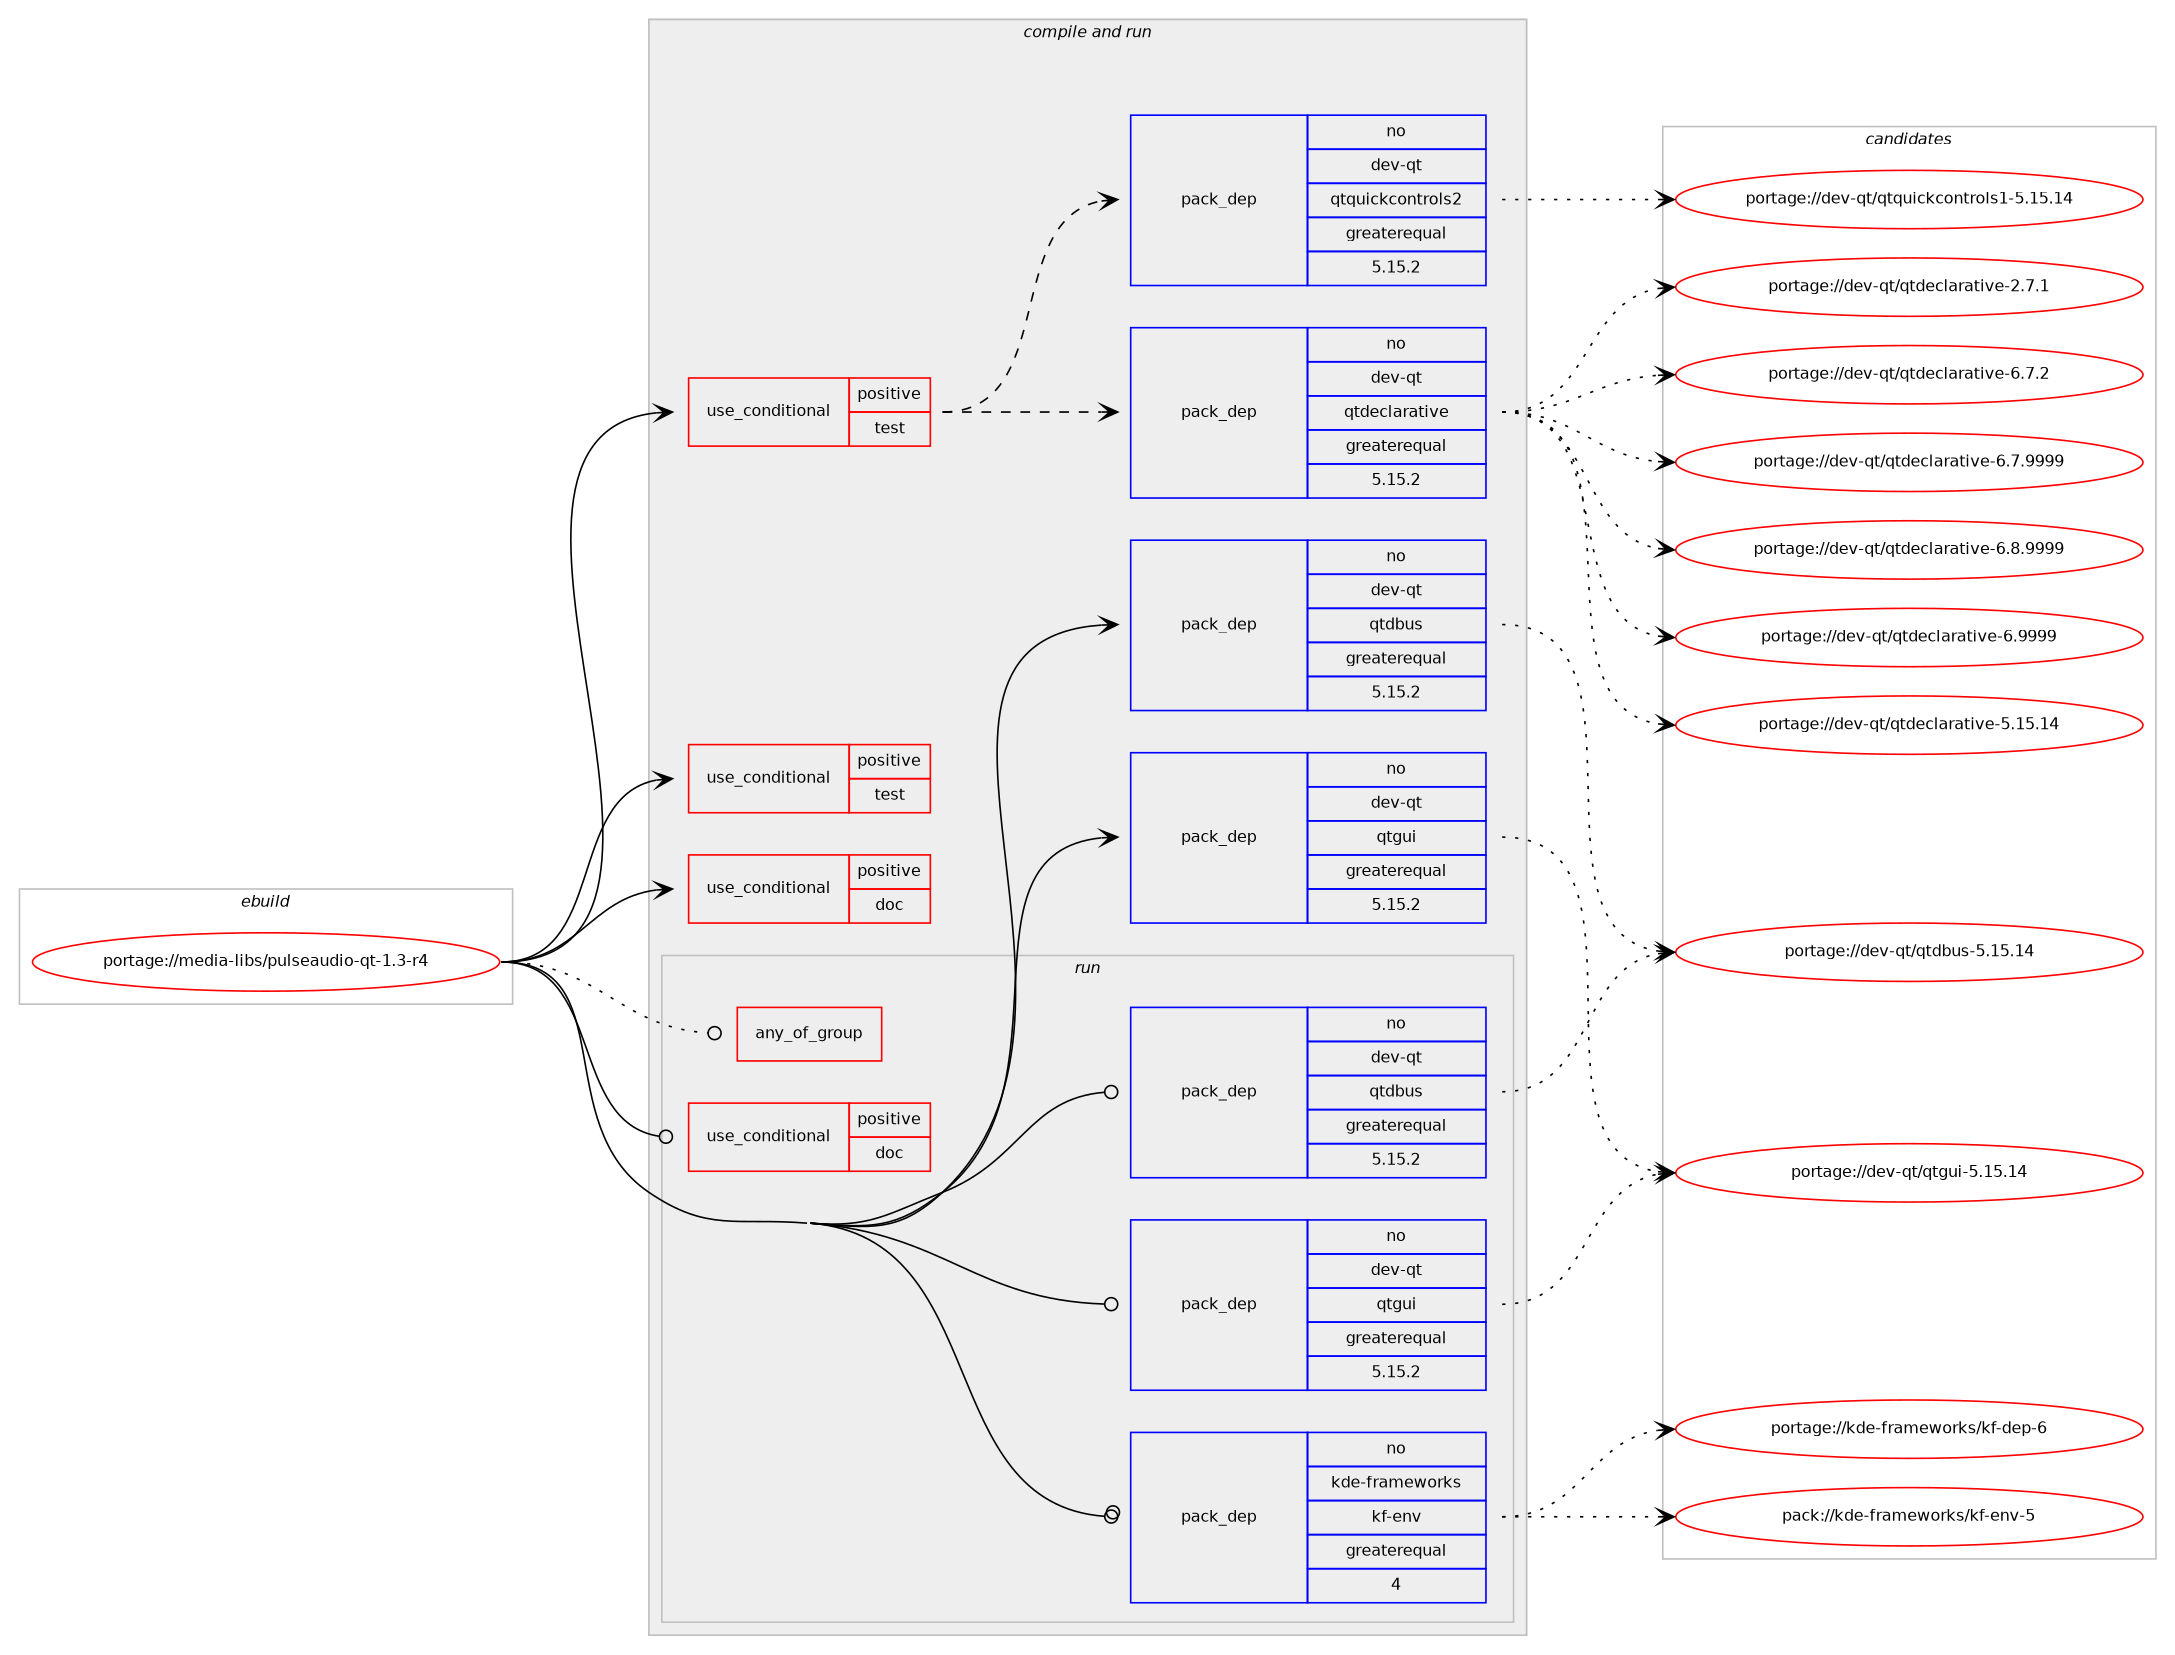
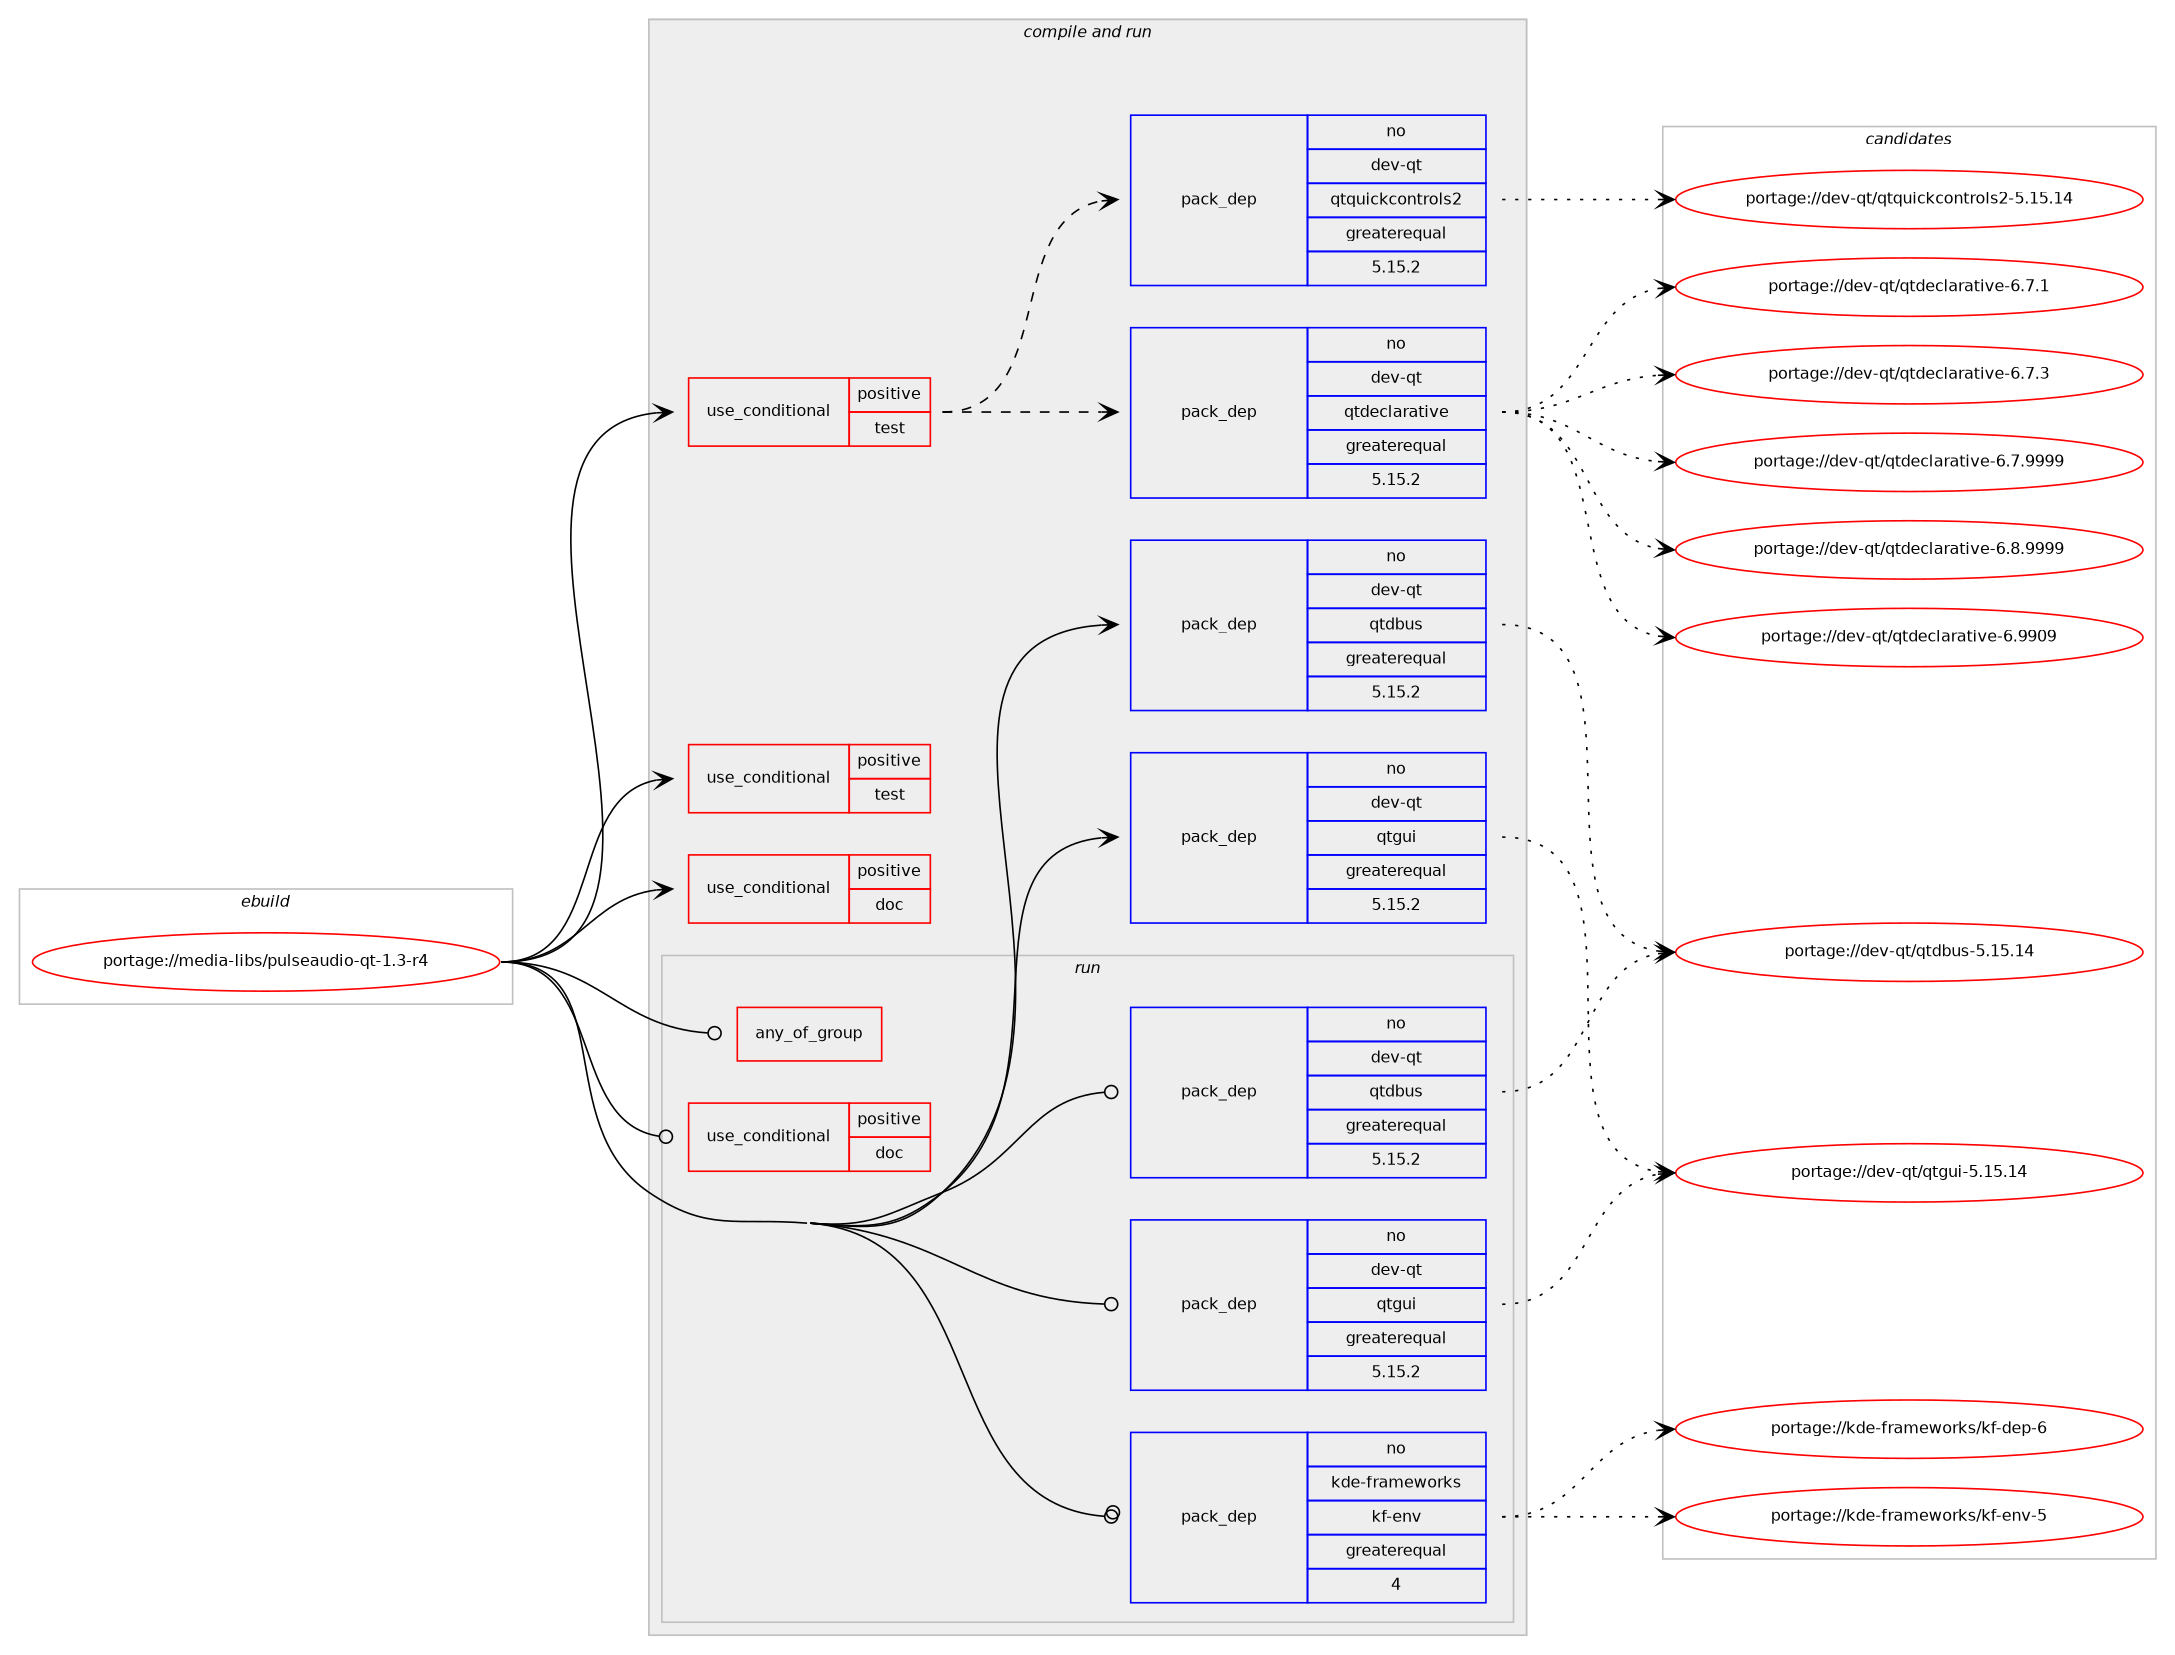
node "portage://dev-qt/qtquickcontrols1-5.15.14": label "portage://dev-qt/qtquickcontrols1-5.15.14" -> "portage://dev-qt/qtquickcontrols2-5.15.14"
node "portage://dev-qt/qtdeclarative-2.7.1": label "portage://dev-qt/qtdeclarative-2.7.1" -> "portage://dev-qt/qtdeclarative-6.7.1"
node "portage://dev-qt/qtdeclarative-6.7.2": label "portage://dev-qt/qtdeclarative-6.7.2" -> "portage://dev-qt/qtdeclarative-6.7.3"
node "portage://dev-qt/qtdeclarative-6.9999": label "portage://dev-qt/qtdeclarative-6.9999" -> "portage://dev-qt/qtdeclarative-6.9909"
node "portage://dev-qt/qtdeclarative-5.15.14": removed
edge "portage://media-libs/pulseaudio-qt-1.3-r4" -> "any_of_group": style dotted -> solid
node "pack://kde-frameworks/kf-env-5": label "pack://kde-frameworks/kf-env-5" -> "portage://kde-frameworks/kf-env-5"
